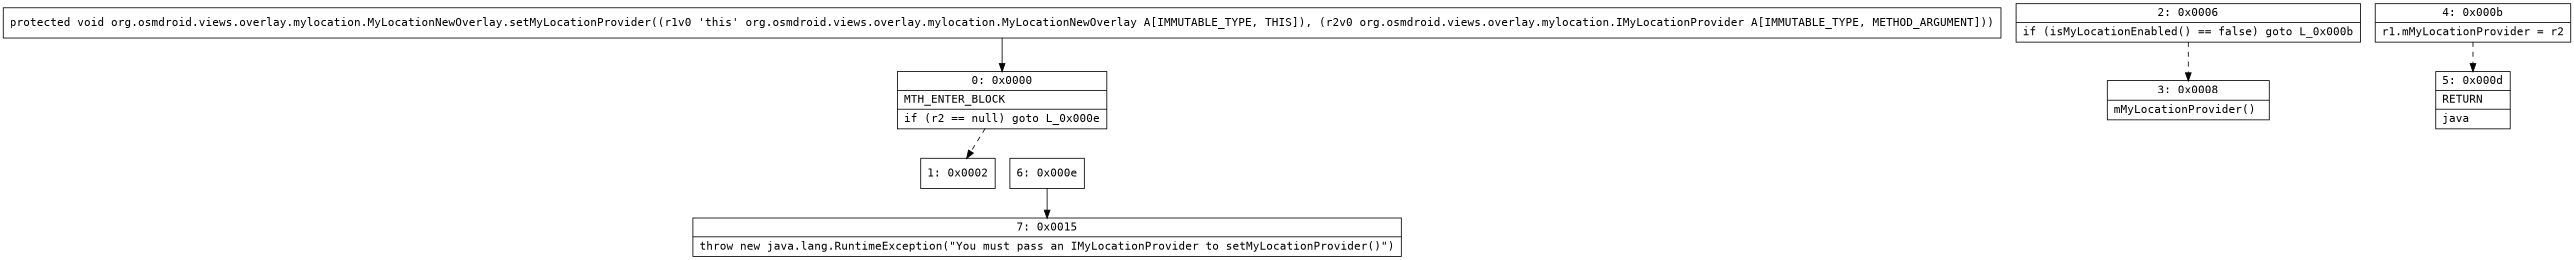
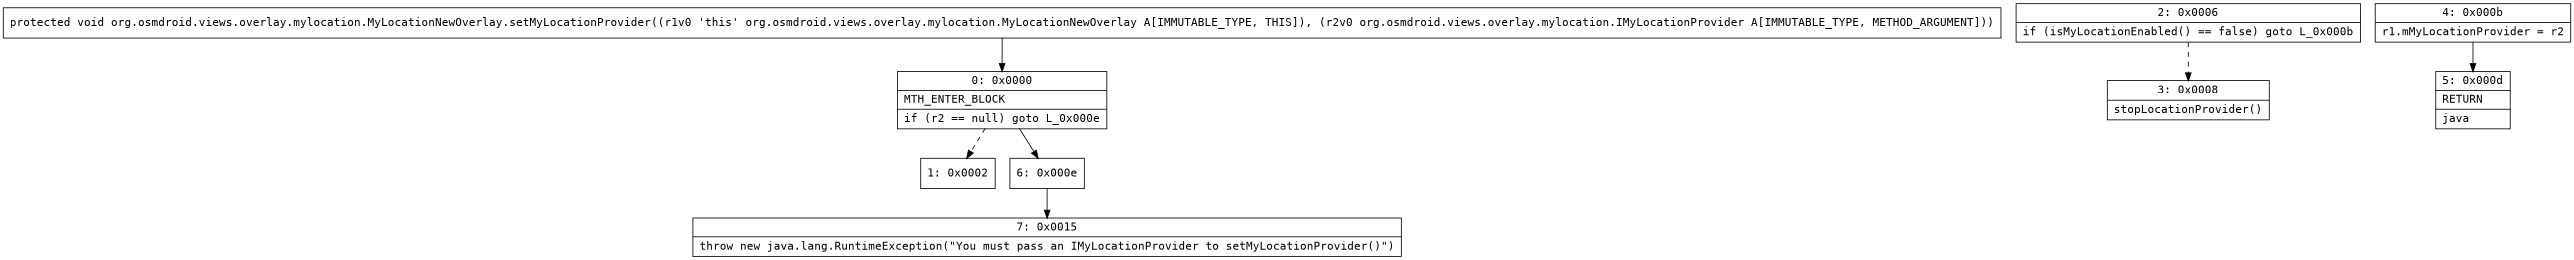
edge "4: 0x000b" -> "5: 0x000d": style dashed -> solid
node "3: 0x0008": text "mMyLocationProvider()" -> "stopLocationProvider()"
edge "0: 0x0000" -> "6: 0x000e": added
